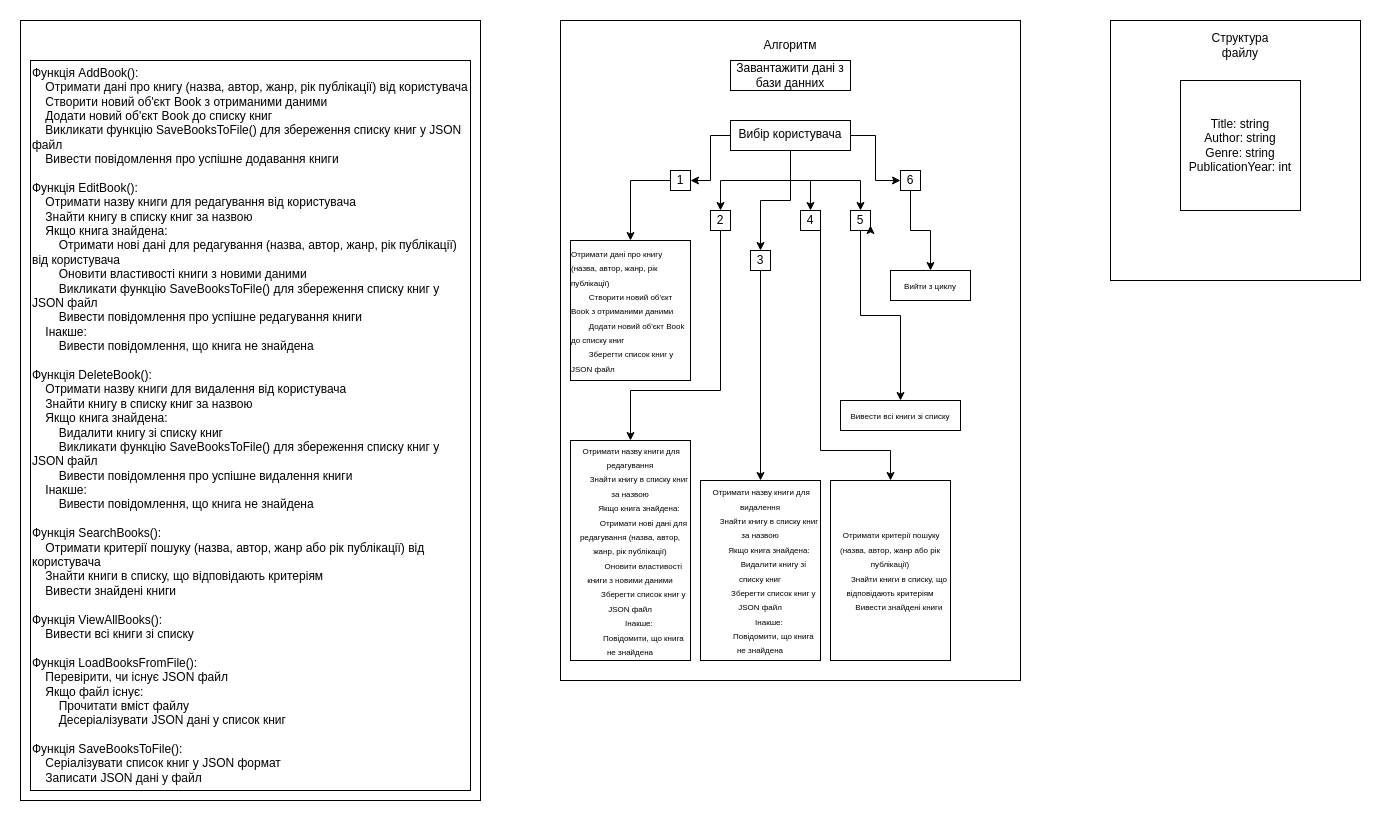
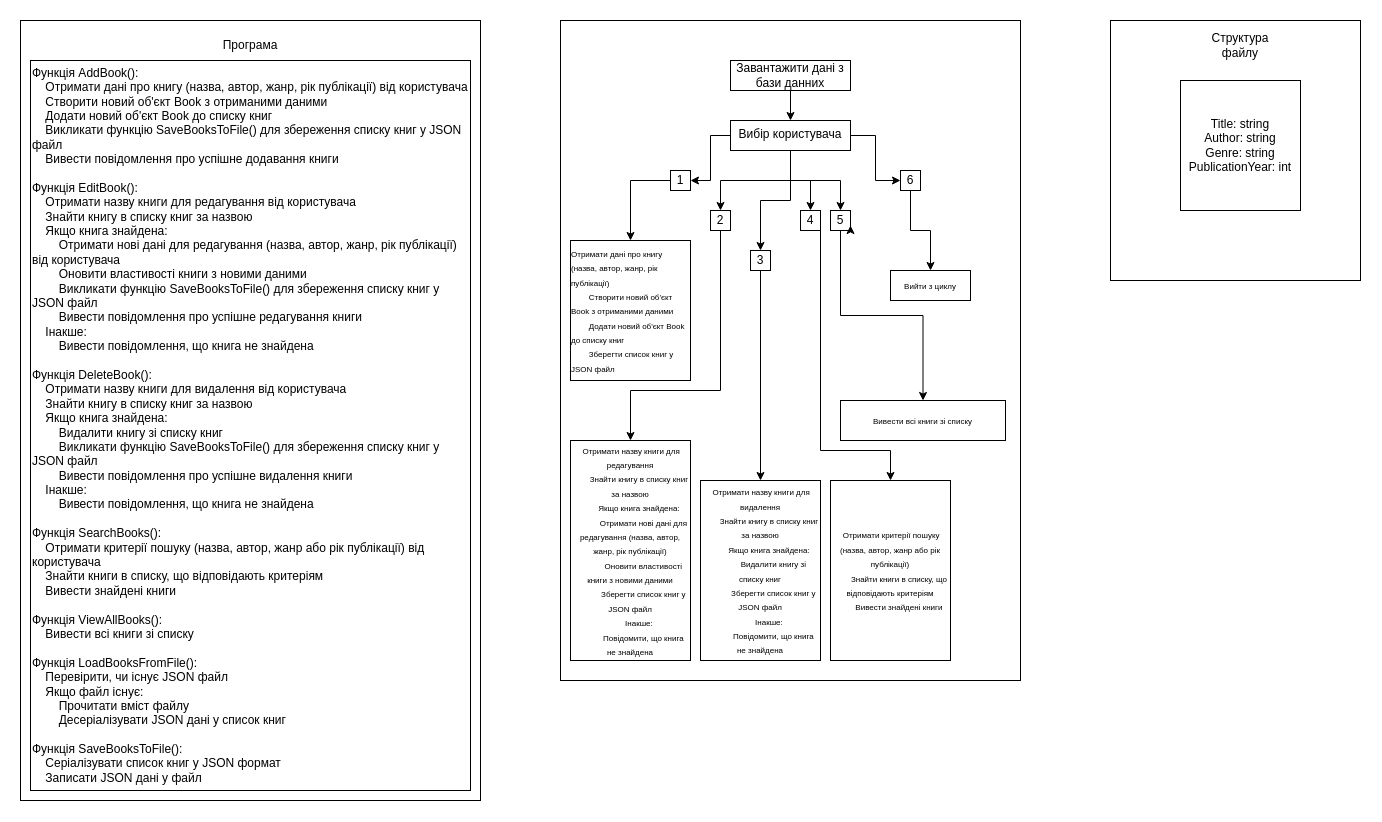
node "Програма": added
node "Алгоритм": removed
edge "Завантажити дані з бази данних" -> "Вибір користувача": added
node "5": moved (861, 221) -> (841, 221)
node "Вивести всі книги зі списку": size 120x30 -> 165x40
